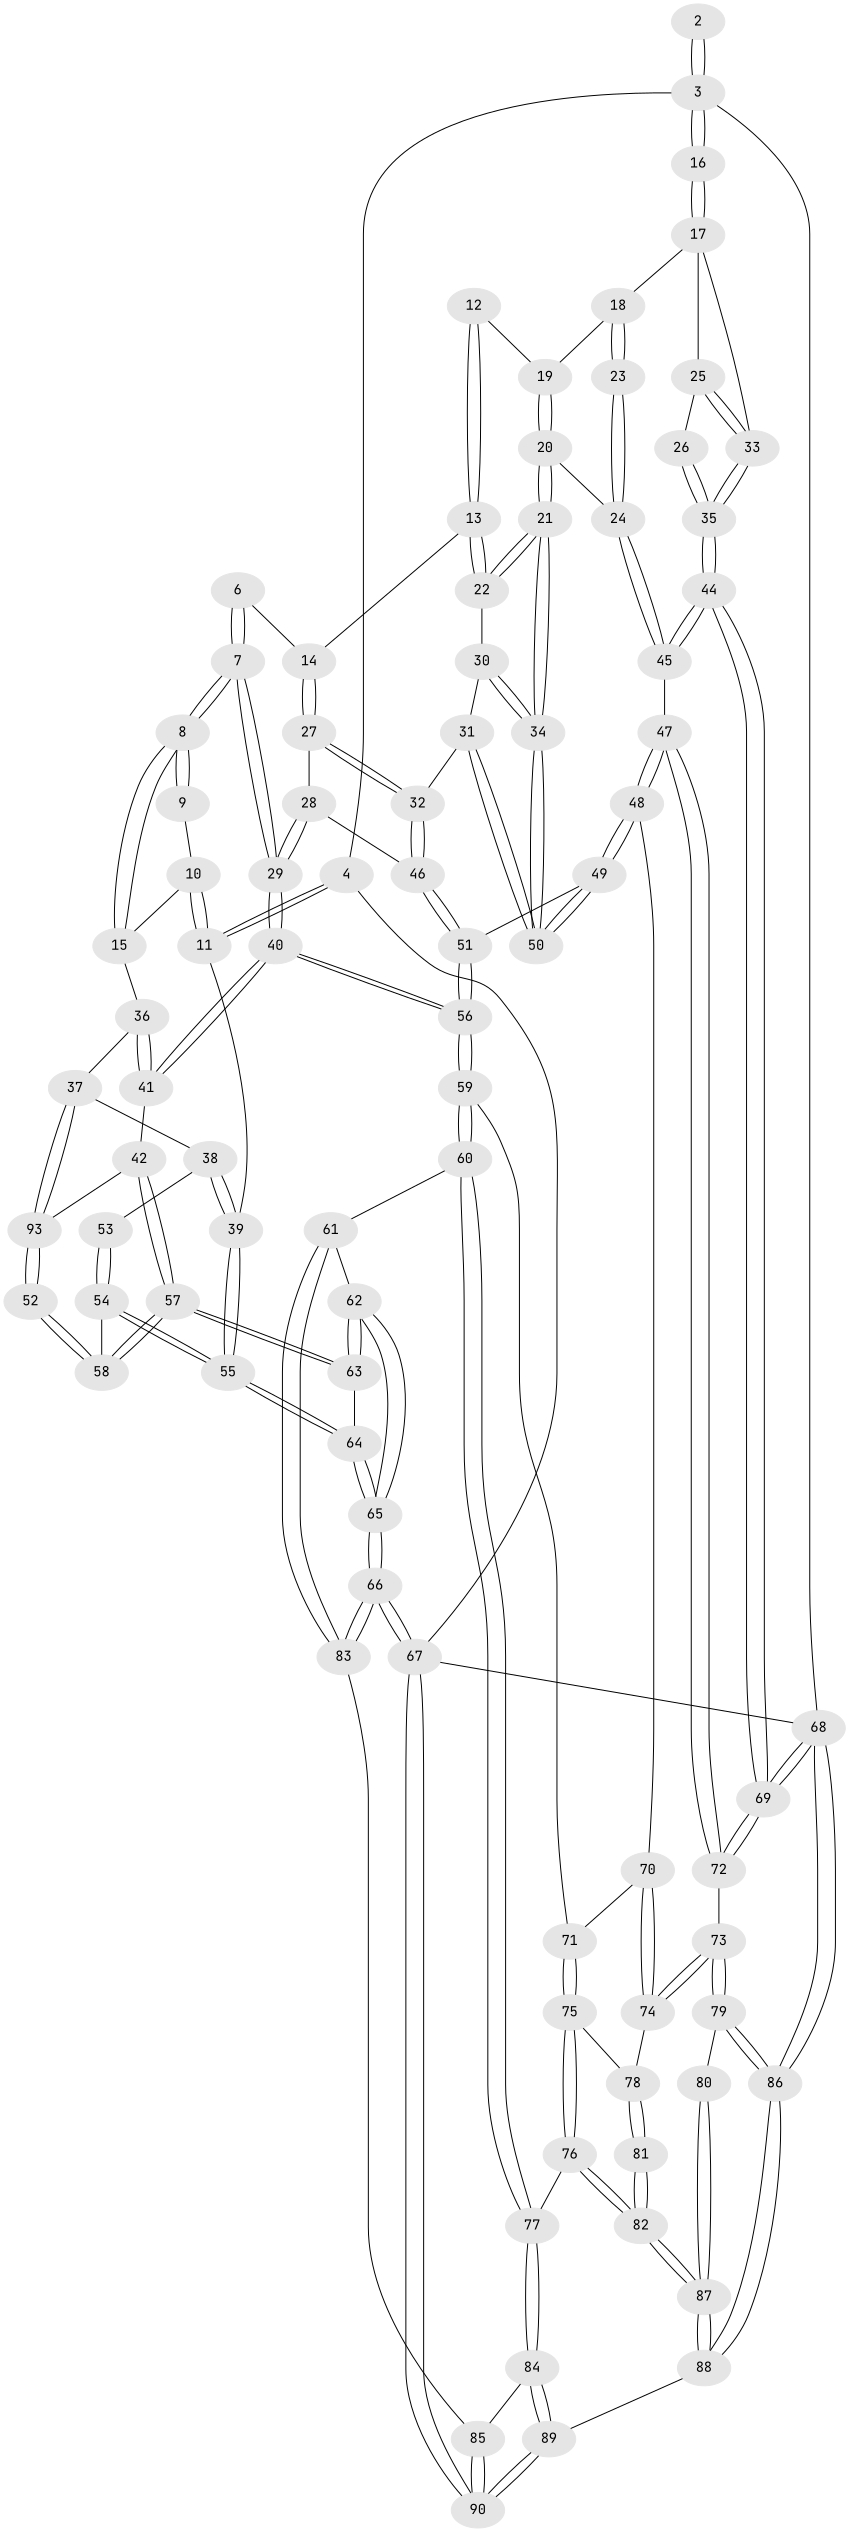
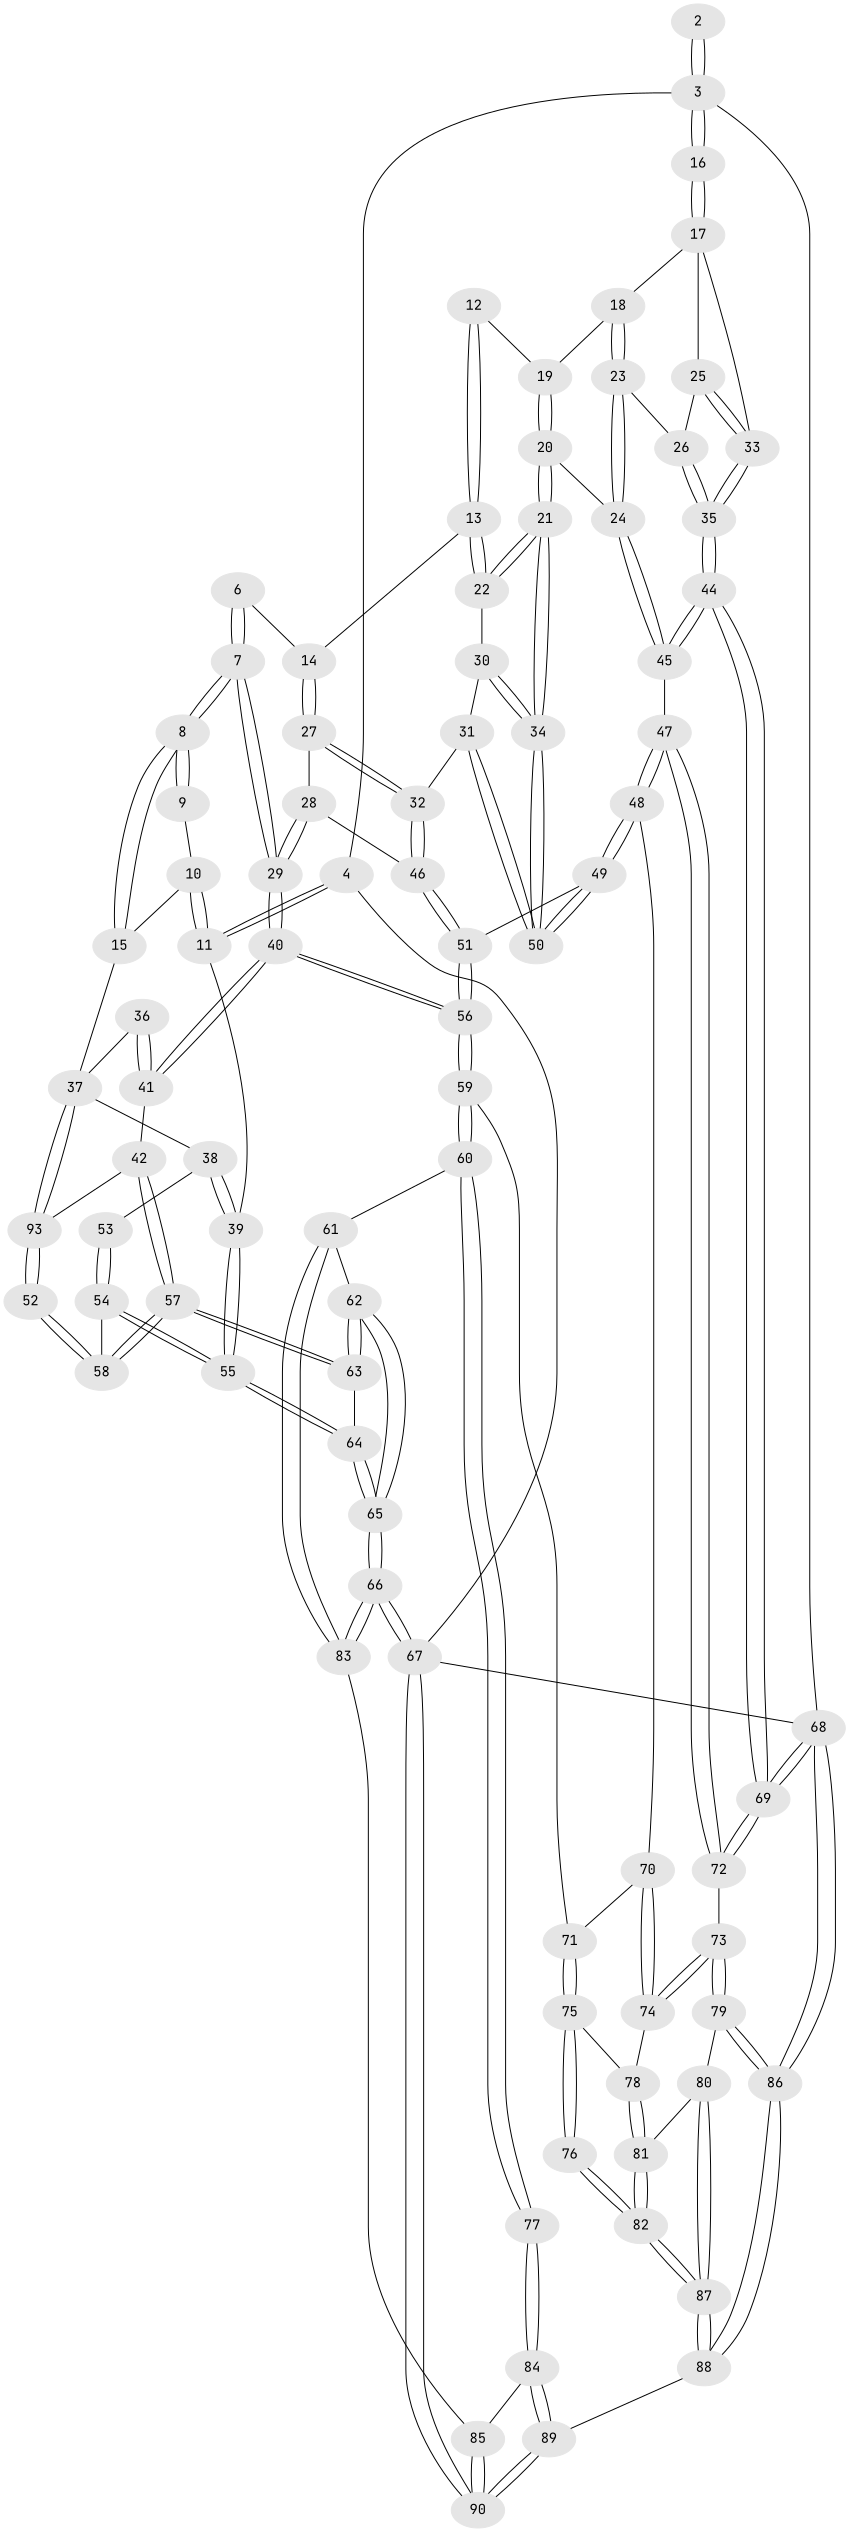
edge "23" -- "26": added
edge "15" -- "36": now "15" -- "37"
edge "80" -- "81": added
edge "76" -- "77": removed
